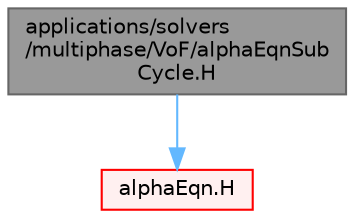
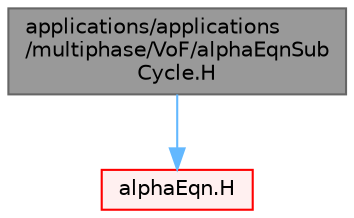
node "applications/solvers /multiphase/VoF/alphaEqnSub Cycle.H": label "applications/solvers /multiphase/VoF/alphaEqnSub Cycle.H" -> "applications/applications /multiphase/VoF/alphaEqnSub Cycle.H"
